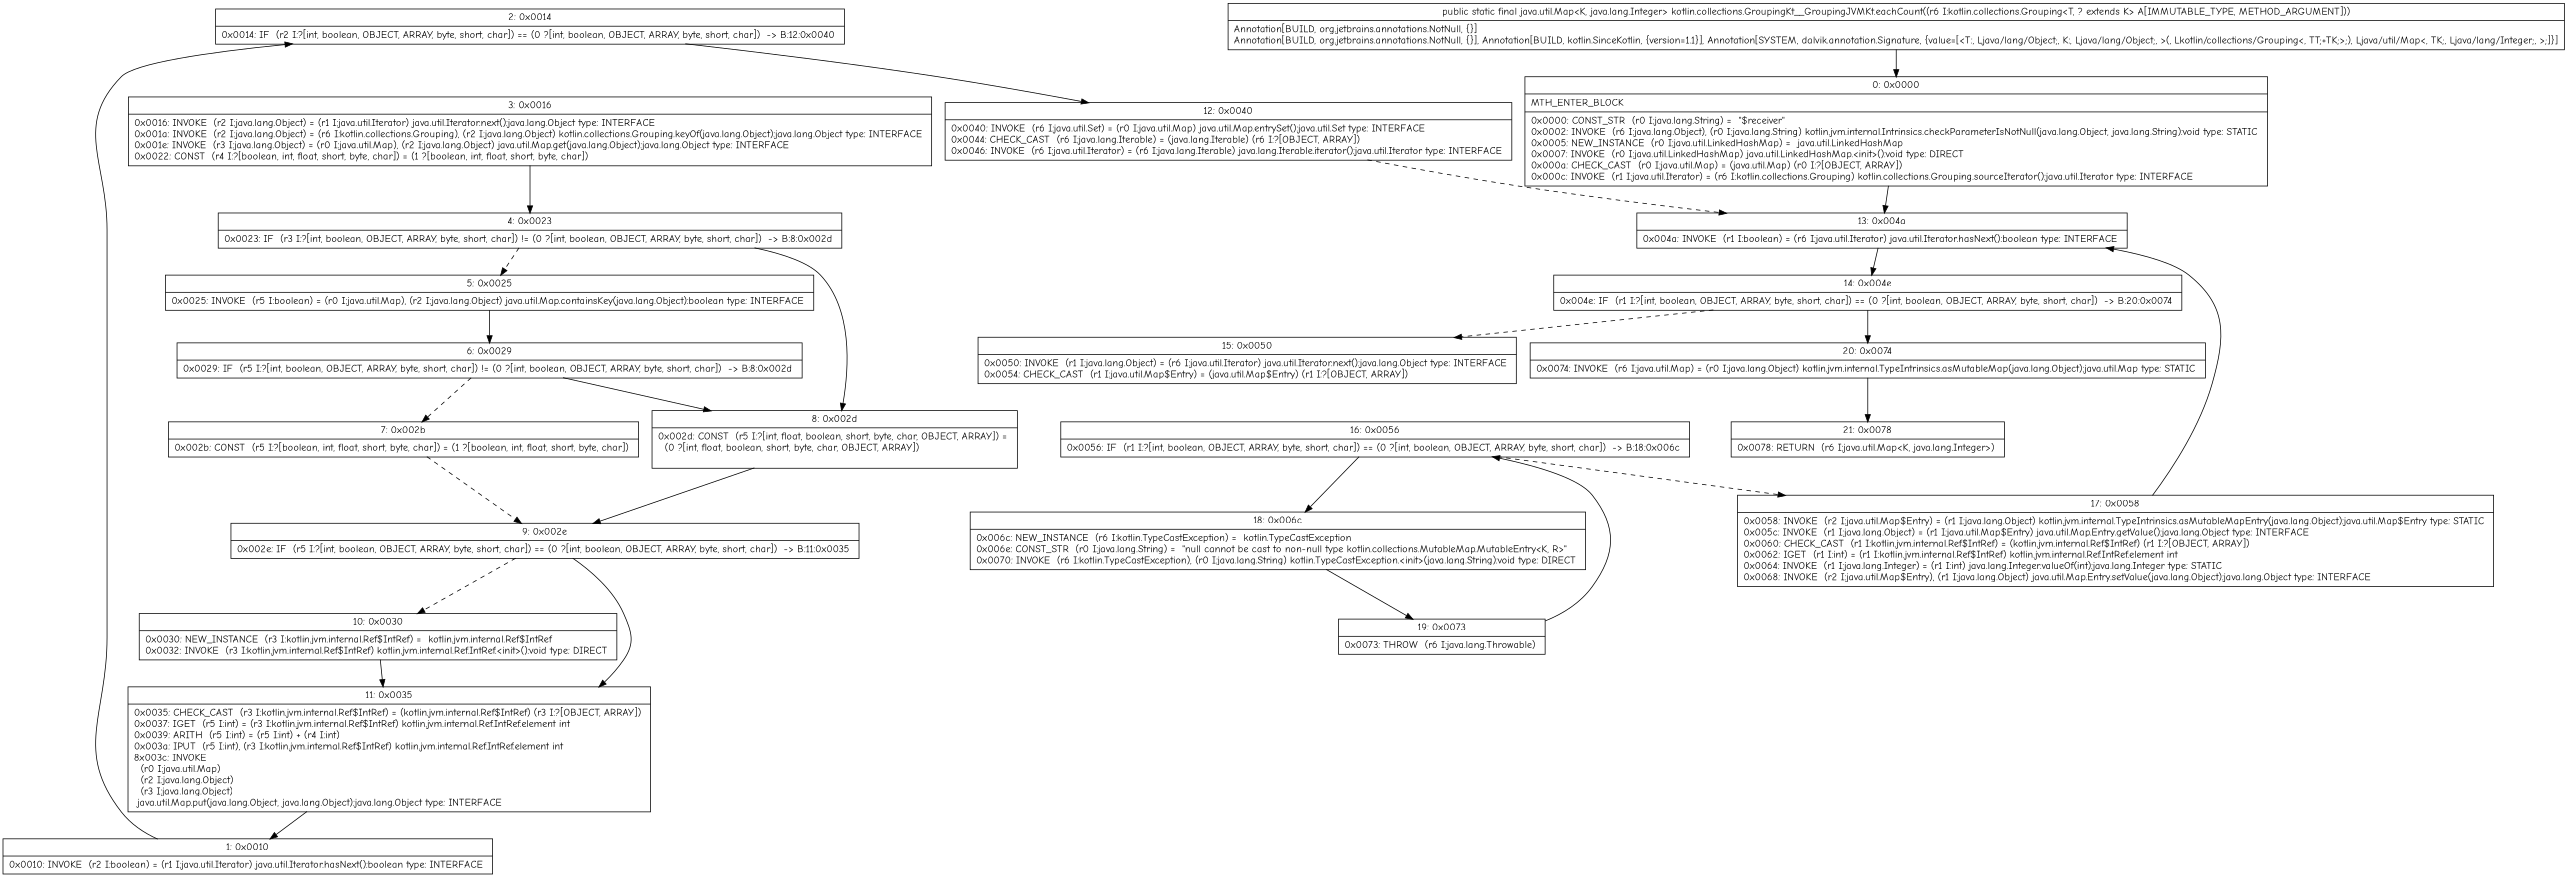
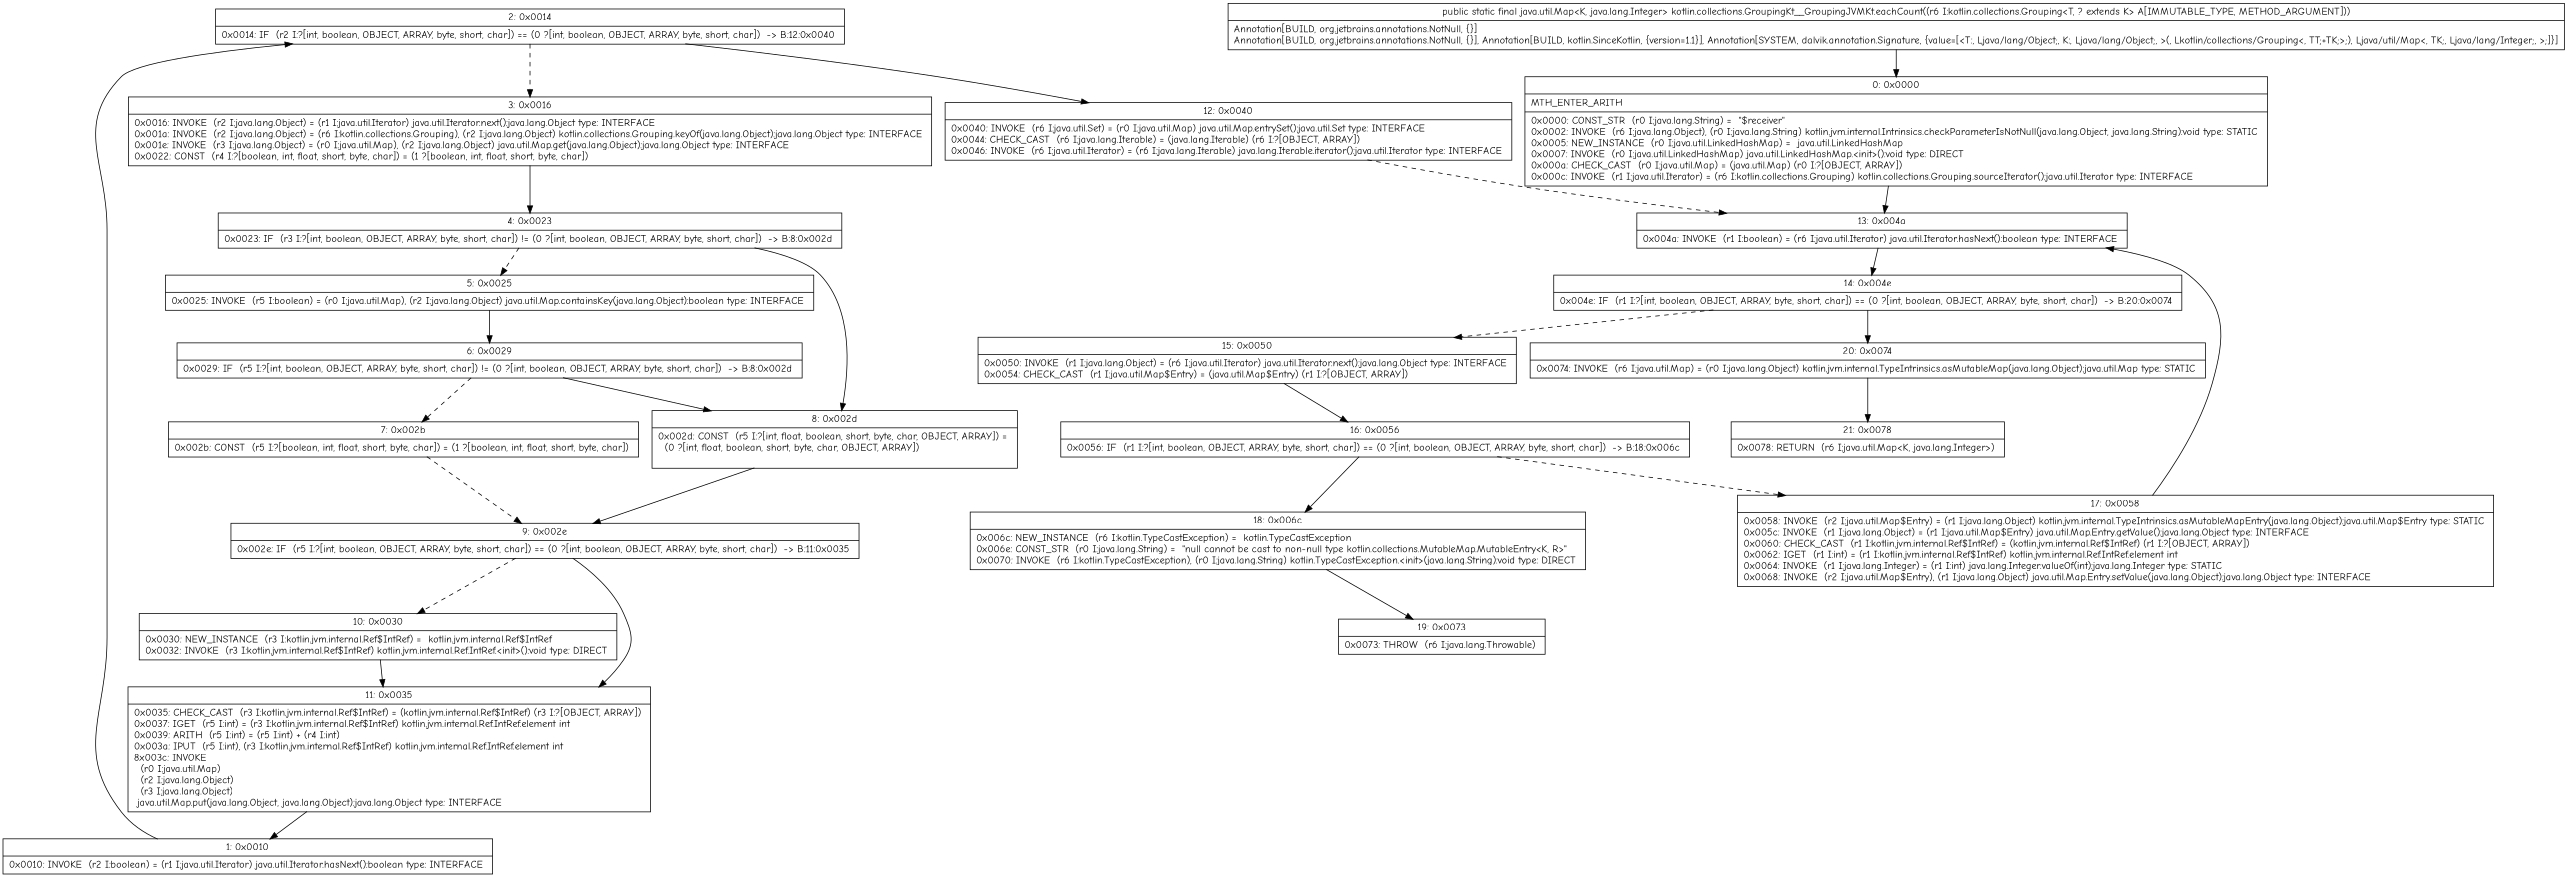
edge "2: 0x0014" -> "3: 0x0016": added
node "0: 0x0000": text "MTH_ENTER_BLOCK" -> "MTH_ENTER_ARITH"
edge "19: 0x0073" -> "16: 0x0056": now "15: 0x0050" -> "16: 0x0056"
